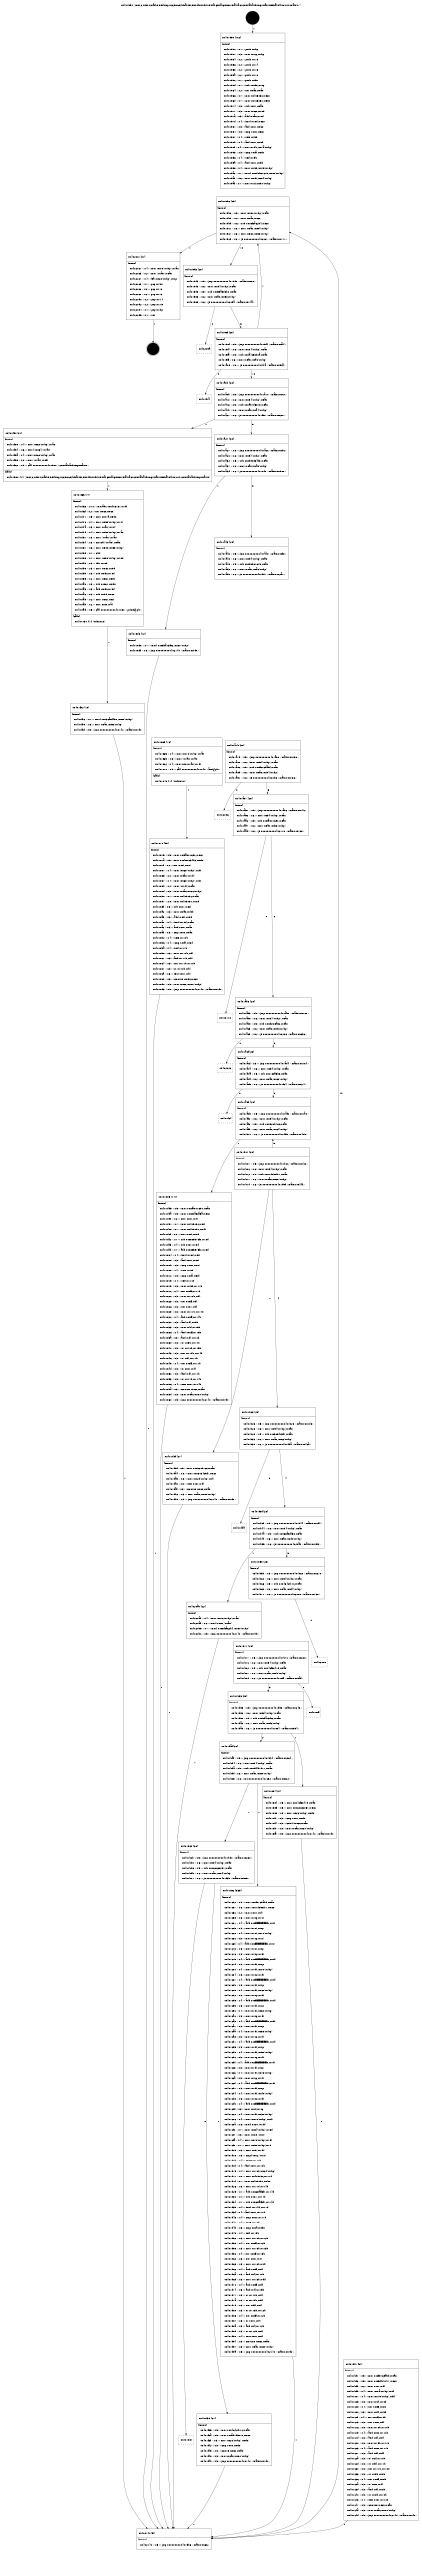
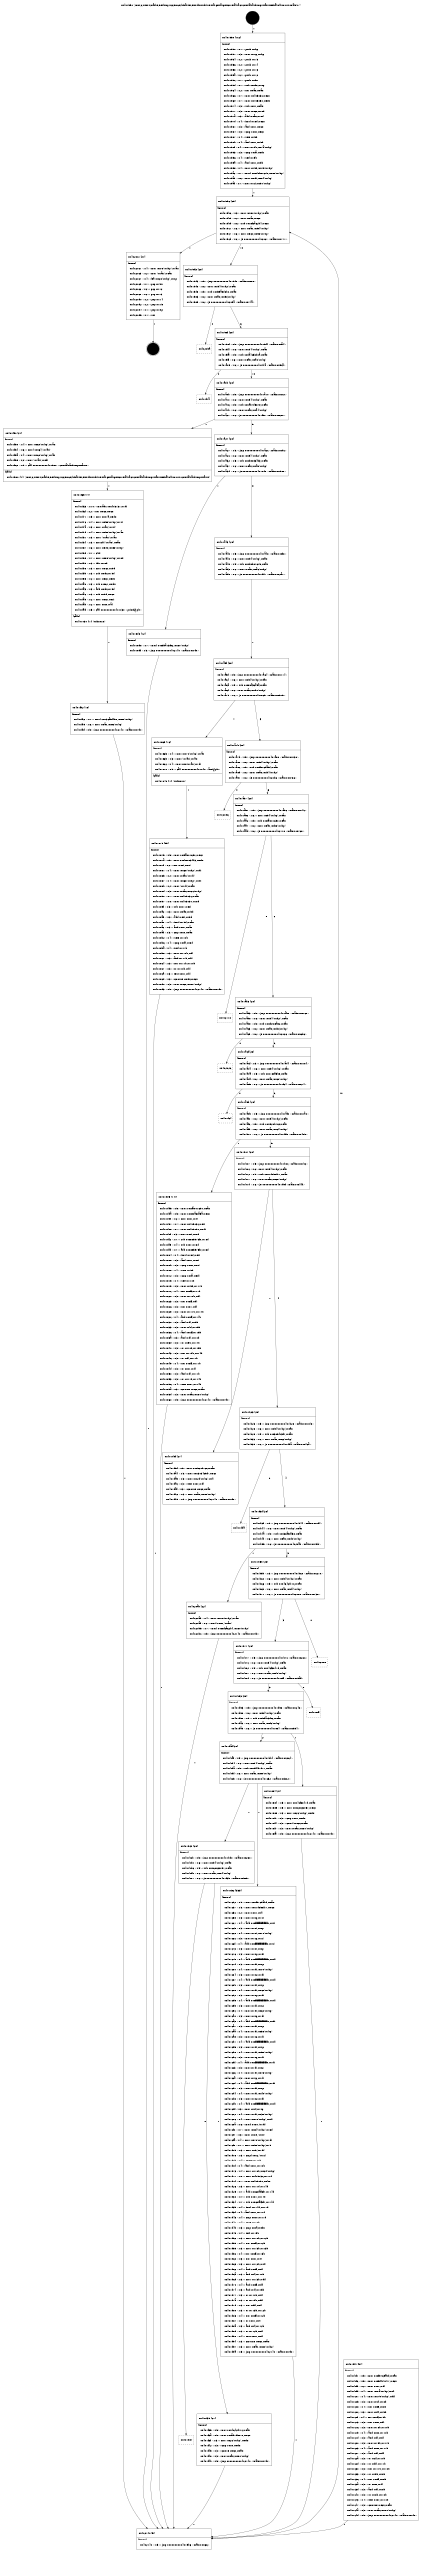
edge "0x4019ef [28]" -> "0x4019b6 [29]": now "0x401950 [102]" -> "0x4019b6 [29]"
node "0x401a5f [28]": added
edge "0x401b07 [28]" -> "0x401aeb [28]": reversed
edge "0x401b5b [28]" -> "0x401b77 [28]": added, label "3"
edge "0x401d9f [27]" -> "0x402140 [5]": removed, label "1"
